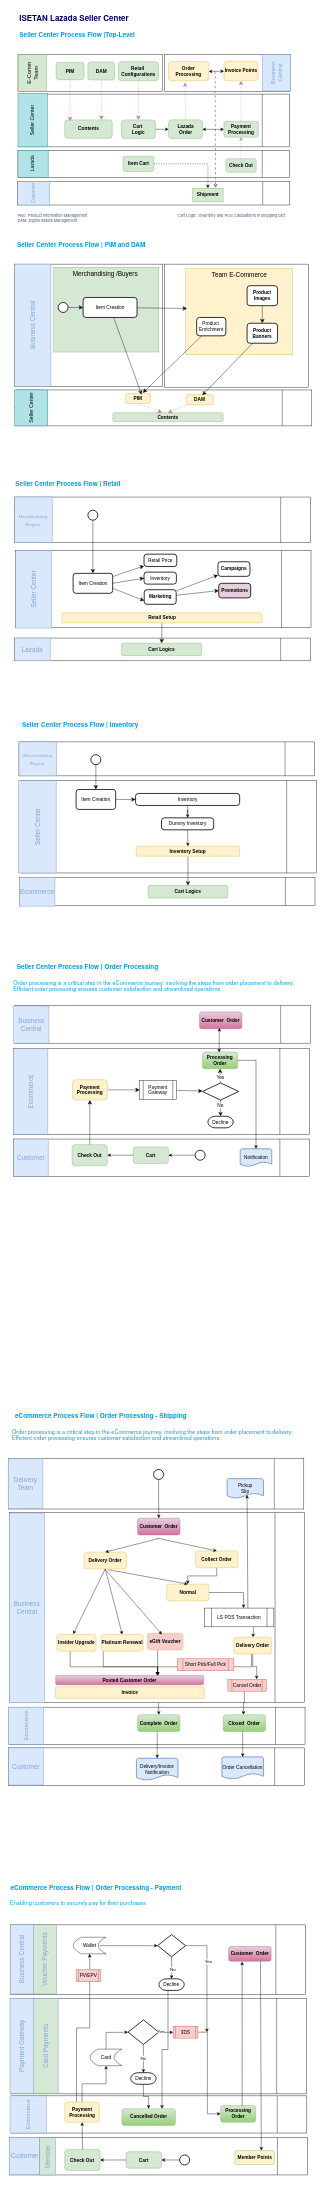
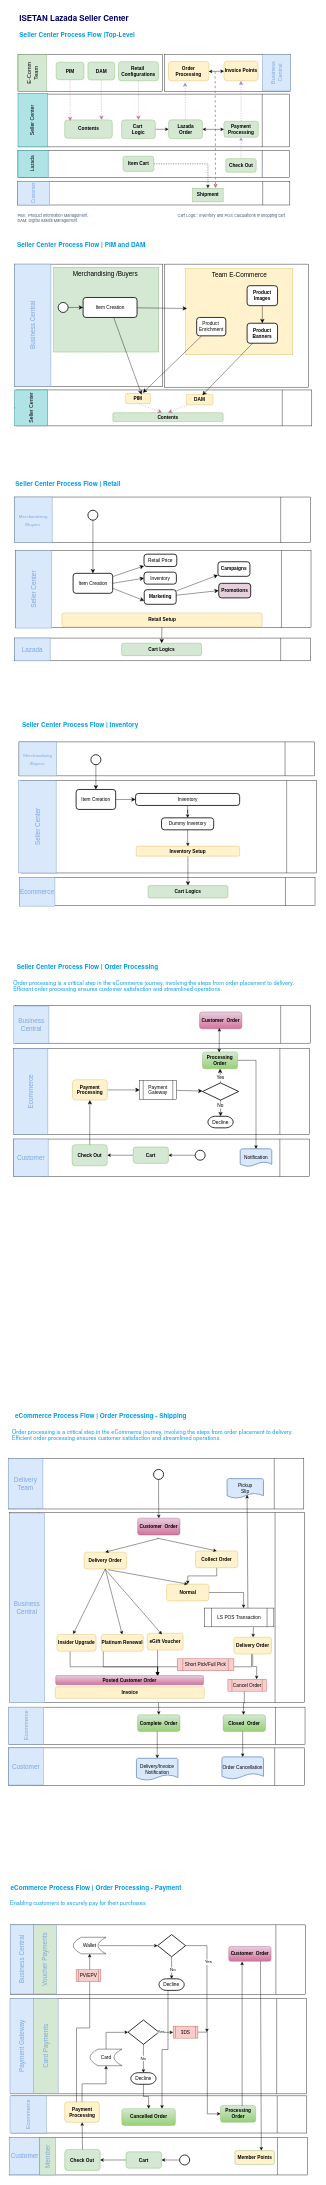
node "Retail Setup": size 200x10 -> 200x14
node "eGift Voucher": fillcolor #f8cecc -> #fff2cc
